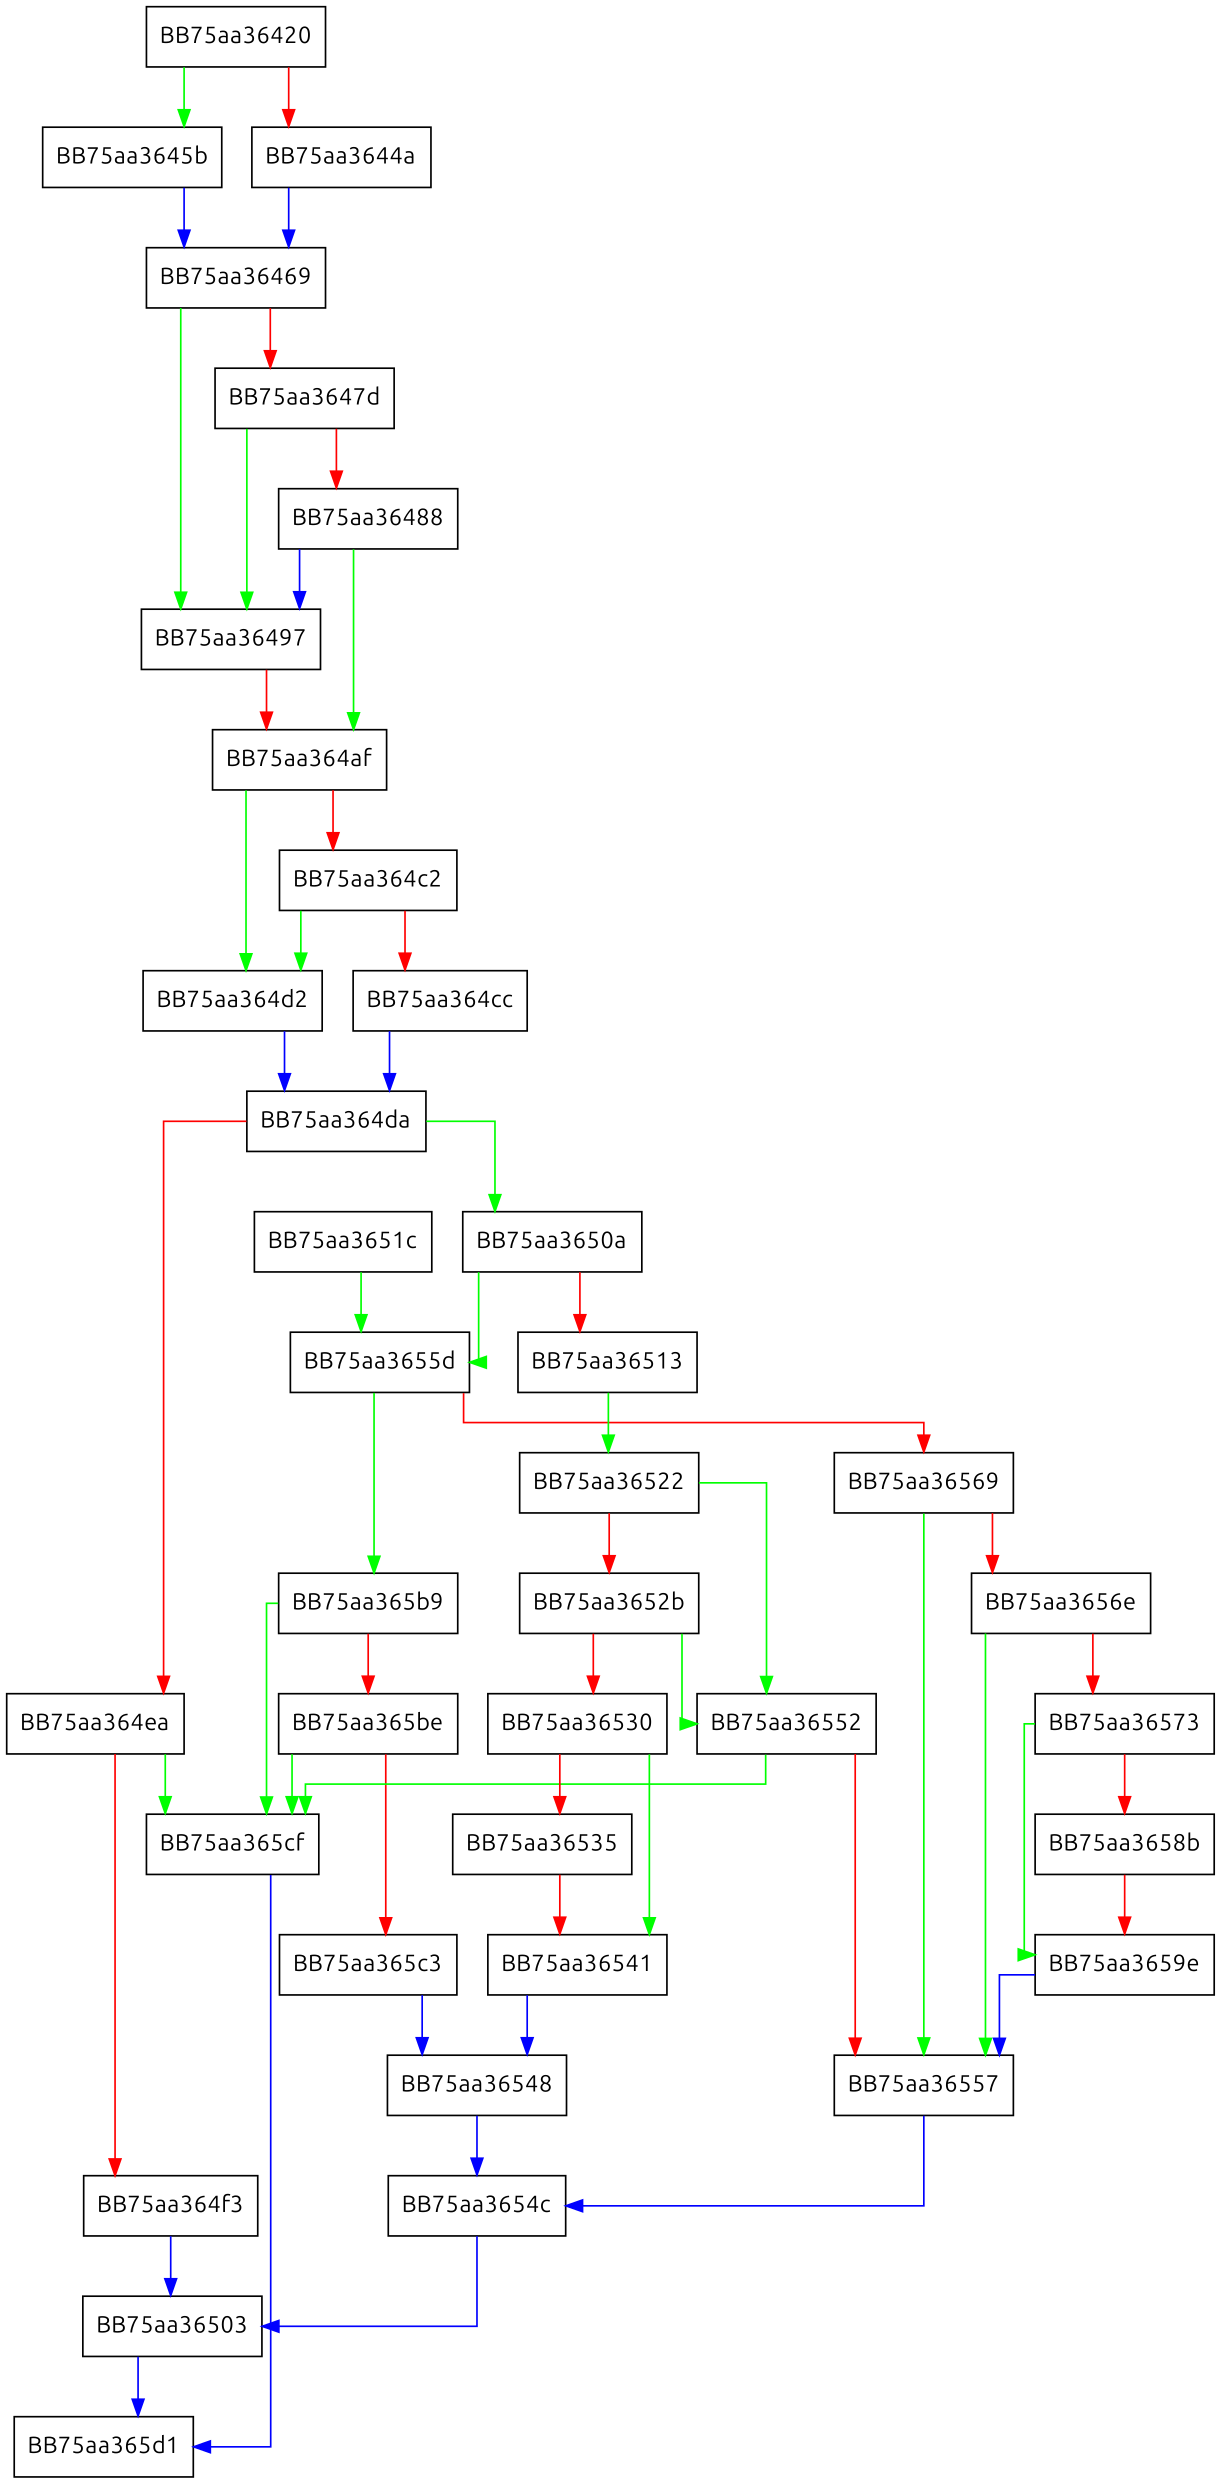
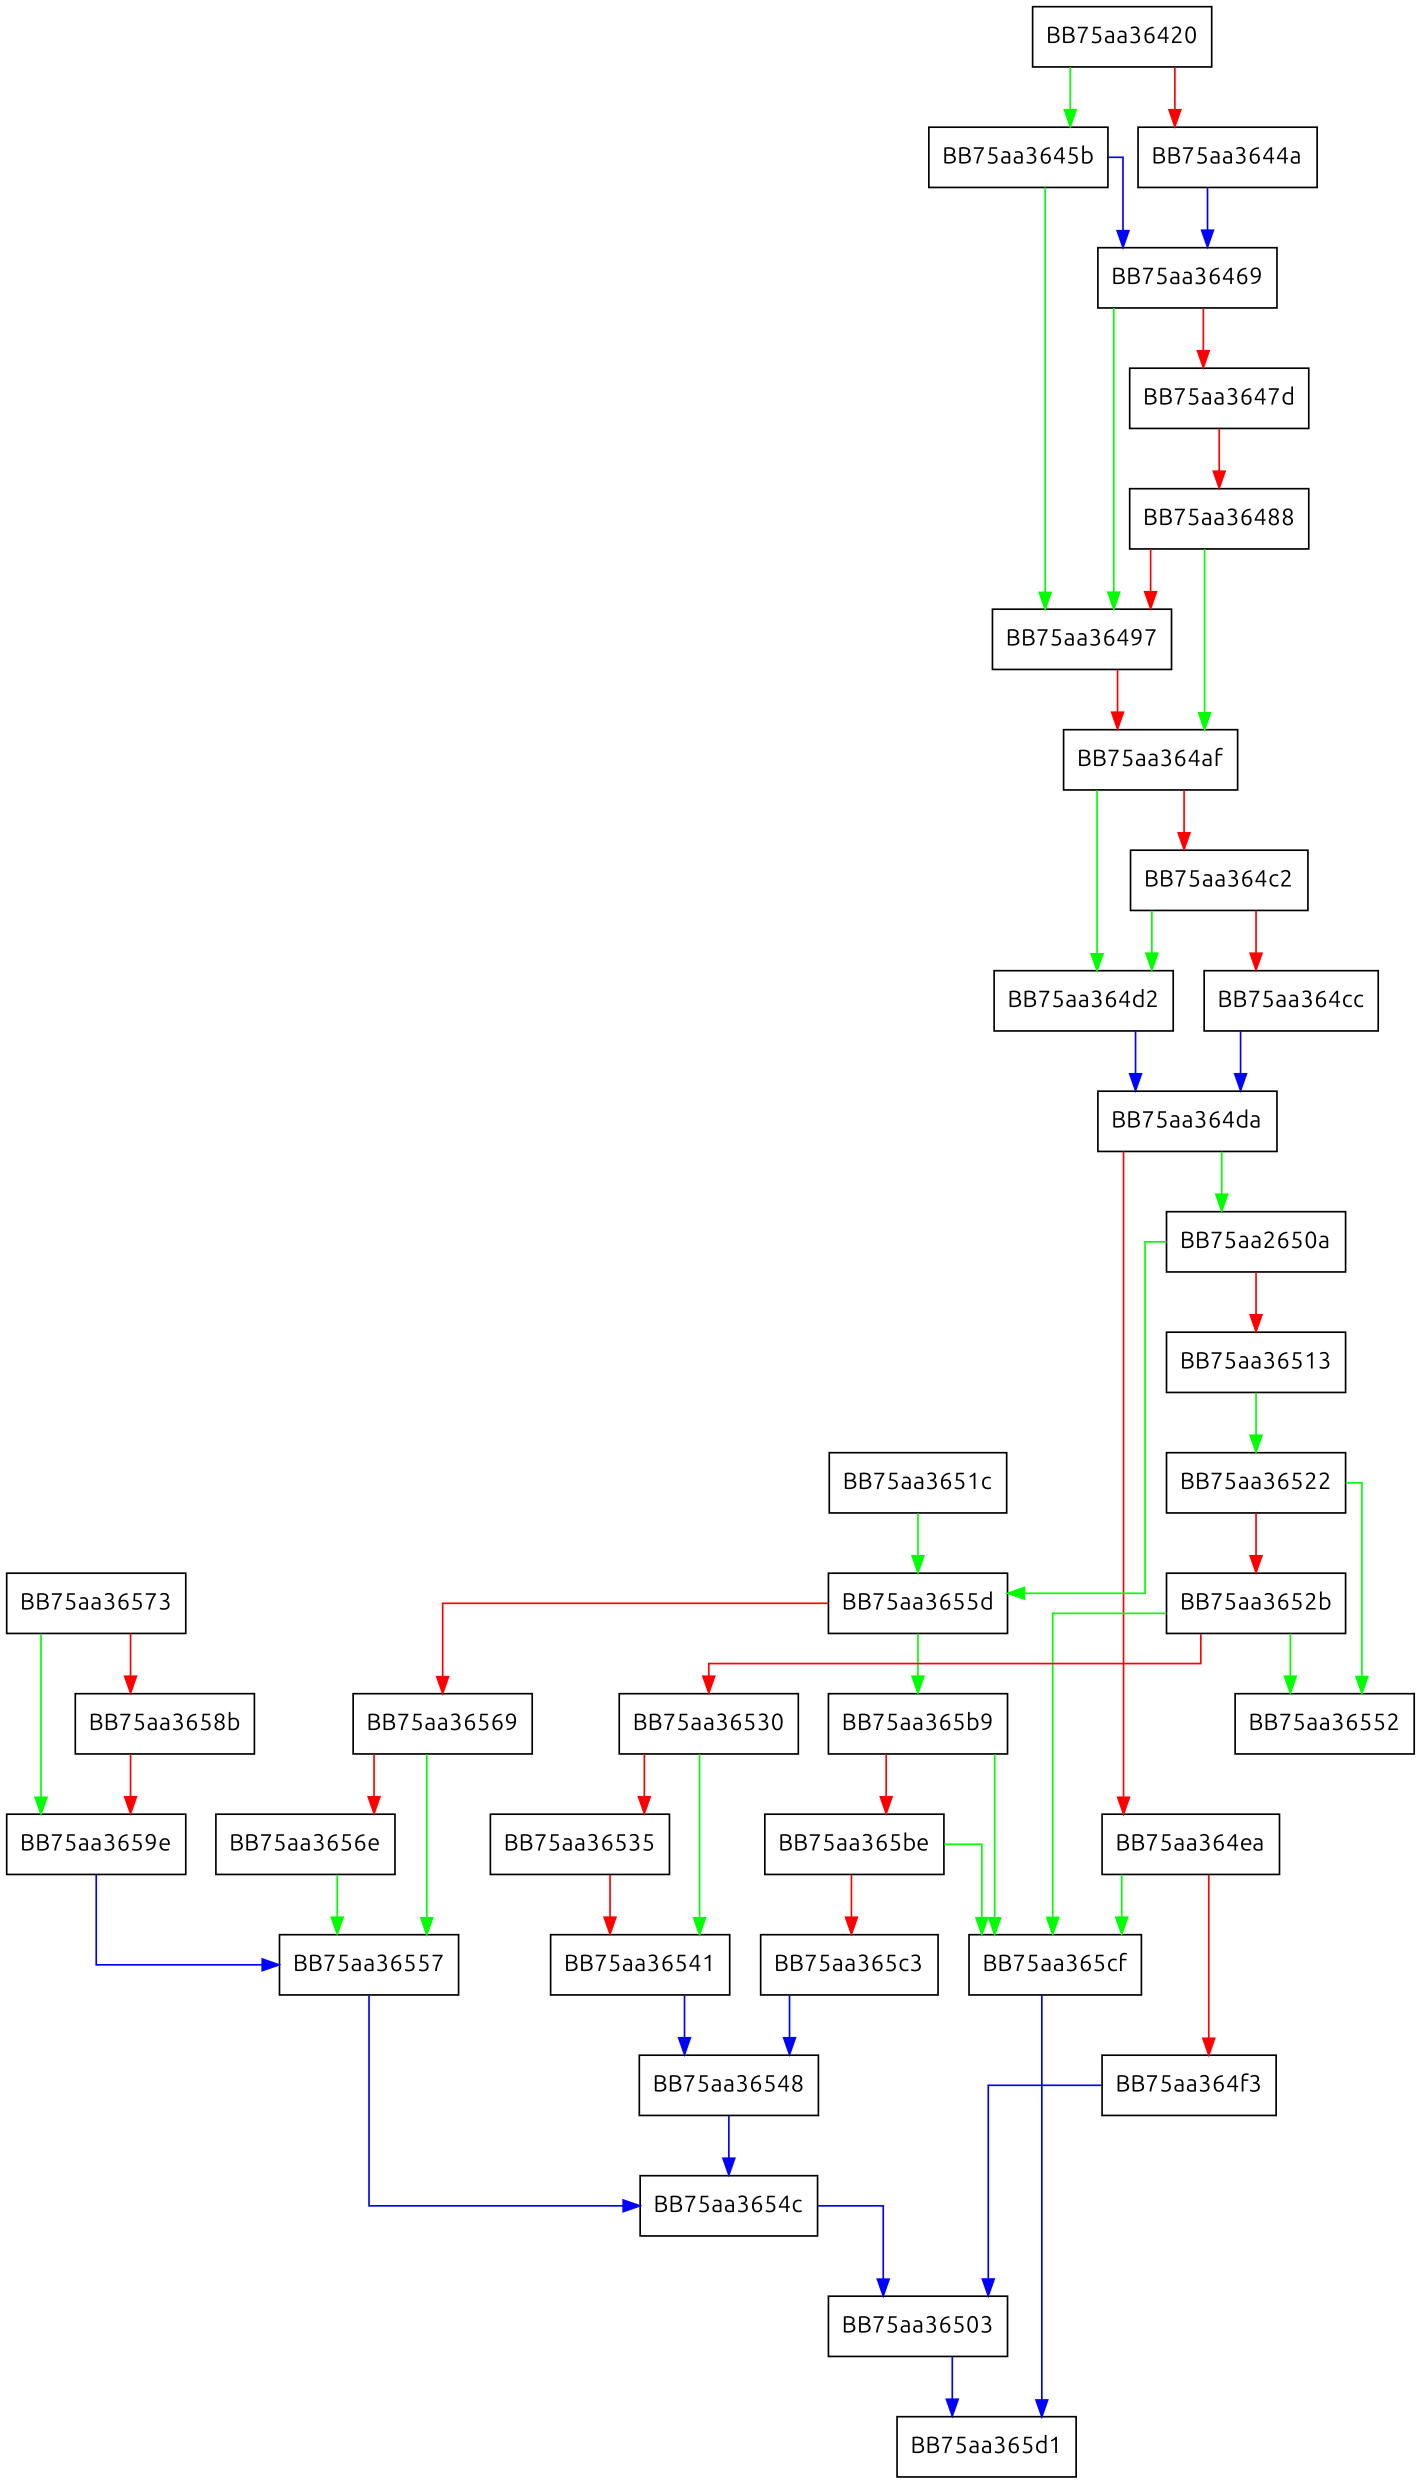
edge "BB75aa3647d" -> "BB75aa36497": now "BB75aa3645b" -> "BB75aa36497"
edge "BB75aa36488" -> "BB75aa36497": color blue -> red
node "BB75aa3650a": label "BB75aa3650a" -> "BB75aa2650a"
edge "BB75aa3656e" -> "BB75aa36573": removed
edge "BB75aa36552" -> "BB75aa365cf": now "BB75aa3652b" -> "BB75aa365cf"
edge "BB75aa36552" -> "BB75aa36557": removed
